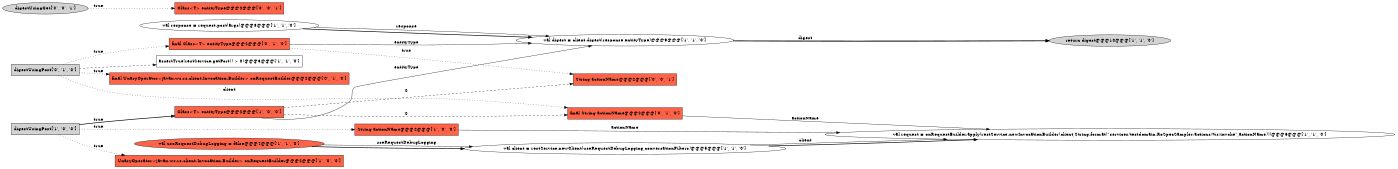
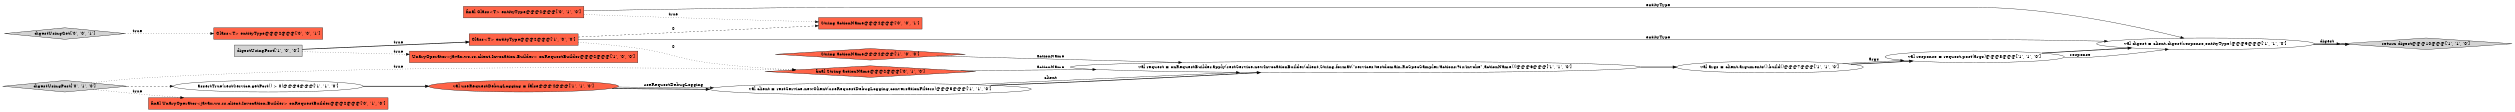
node "digestUsingGet['0', '0', '1']": shape ellipse -> diamond
node "return digest@@@10@@@['1', '1', '0']": shape ellipse -> diamond
edge "digestUsingPost['0', '1', '0']" -> "final Class<T> entityType@@@2@@@['0', '1', '0']": removed, label "true"
node "assertTrue(restService.getPort() > 0)@@@3@@@['1', '1', '0']": shape box -> ellipse
node "val args = client.arguments().build()@@@7@@@['1', '1', '0']": added
node "digestUsingPost['0', '1', '0']": shape box -> diamond
edge "assertTrue(restService.getPort() > 0)@@@3@@@['1', '1', '0']" -> "val useRequestDebugLogging = false@@@4@@@['1', '1', '0']": added
edge "digestUsingPost['0', '1', '0']" -> "final String actionName@@@2@@@['0', '1', '0']": label "client" -> "true"
node "final String actionName@@@2@@@['0', '1', '0']": shape box -> diamond
edge "Class<T> entityType@@@2@@@['1', '0', '0']" -> "final String actionName@@@2@@@['0', '1', '0']": style dashed -> dotted
edge "digestUsingPost['1', '0', '0']" -> "String actionName@@@2@@@['1', '0', '0']": removed, label "true"
node "String actionName@@@2@@@['1', '0', '0']": shape box -> diamond
